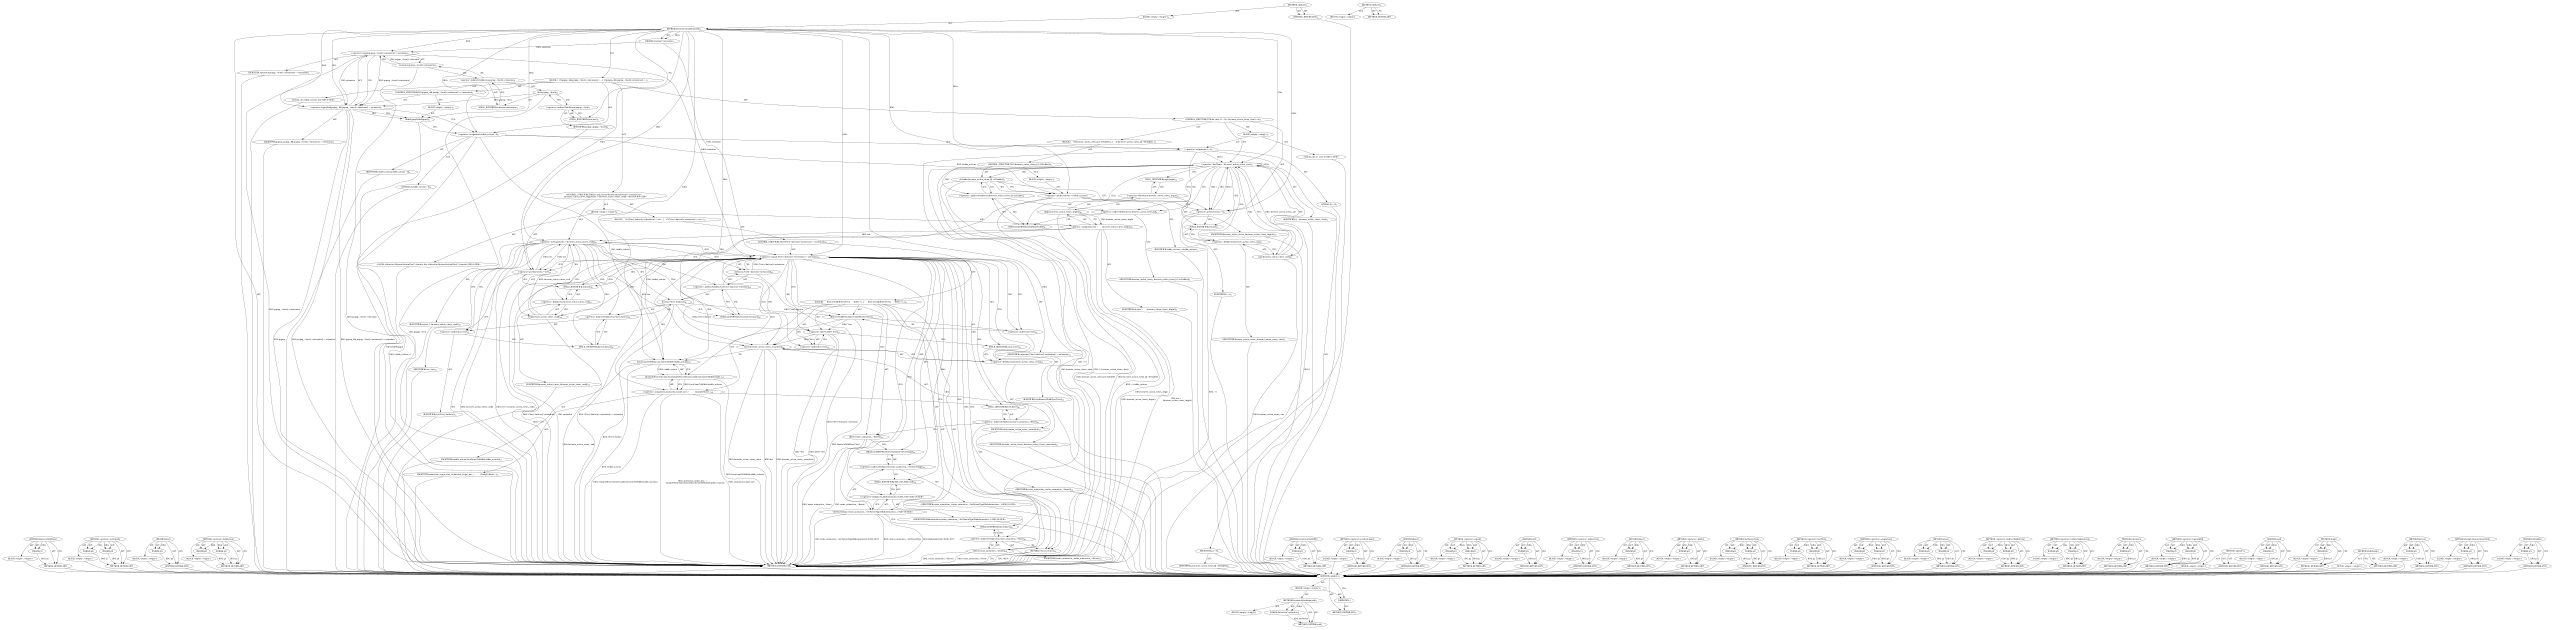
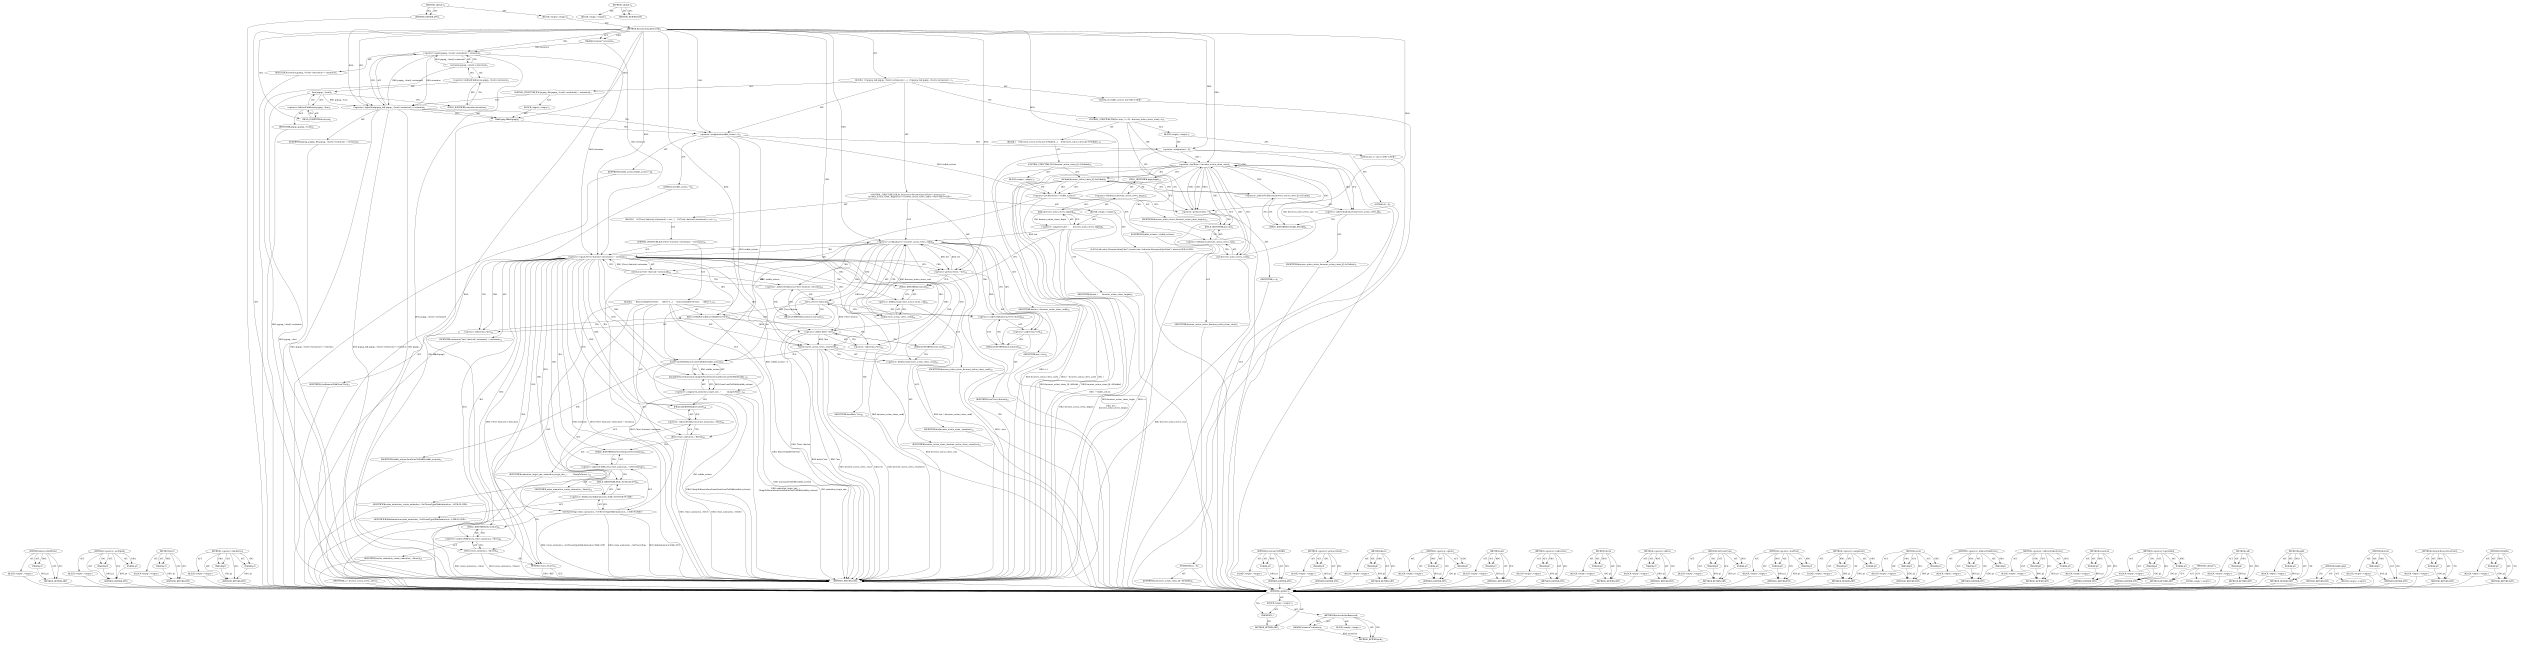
edge "(<operator>.lessThan,i < browser_action_views_.size())" -> "(IDENTIFIER,i,i < browser_action_views_.size())": removed, label "AST:"
node "(IDENTIFIER,iter,delete *iter)": added
edge "(Reset,resize_animation_->Reset())" -> "(<operator>.indirectFieldAccess,resize_animation_->Reset)": added, label "AST:"
edge "(<operator>.indirectFieldAccess,resize_animation_->Show)" -> "(RETURN,return;,return;)": now "(Show,resize_animation_->Show())" -> "(RETURN,return;,return;)"
